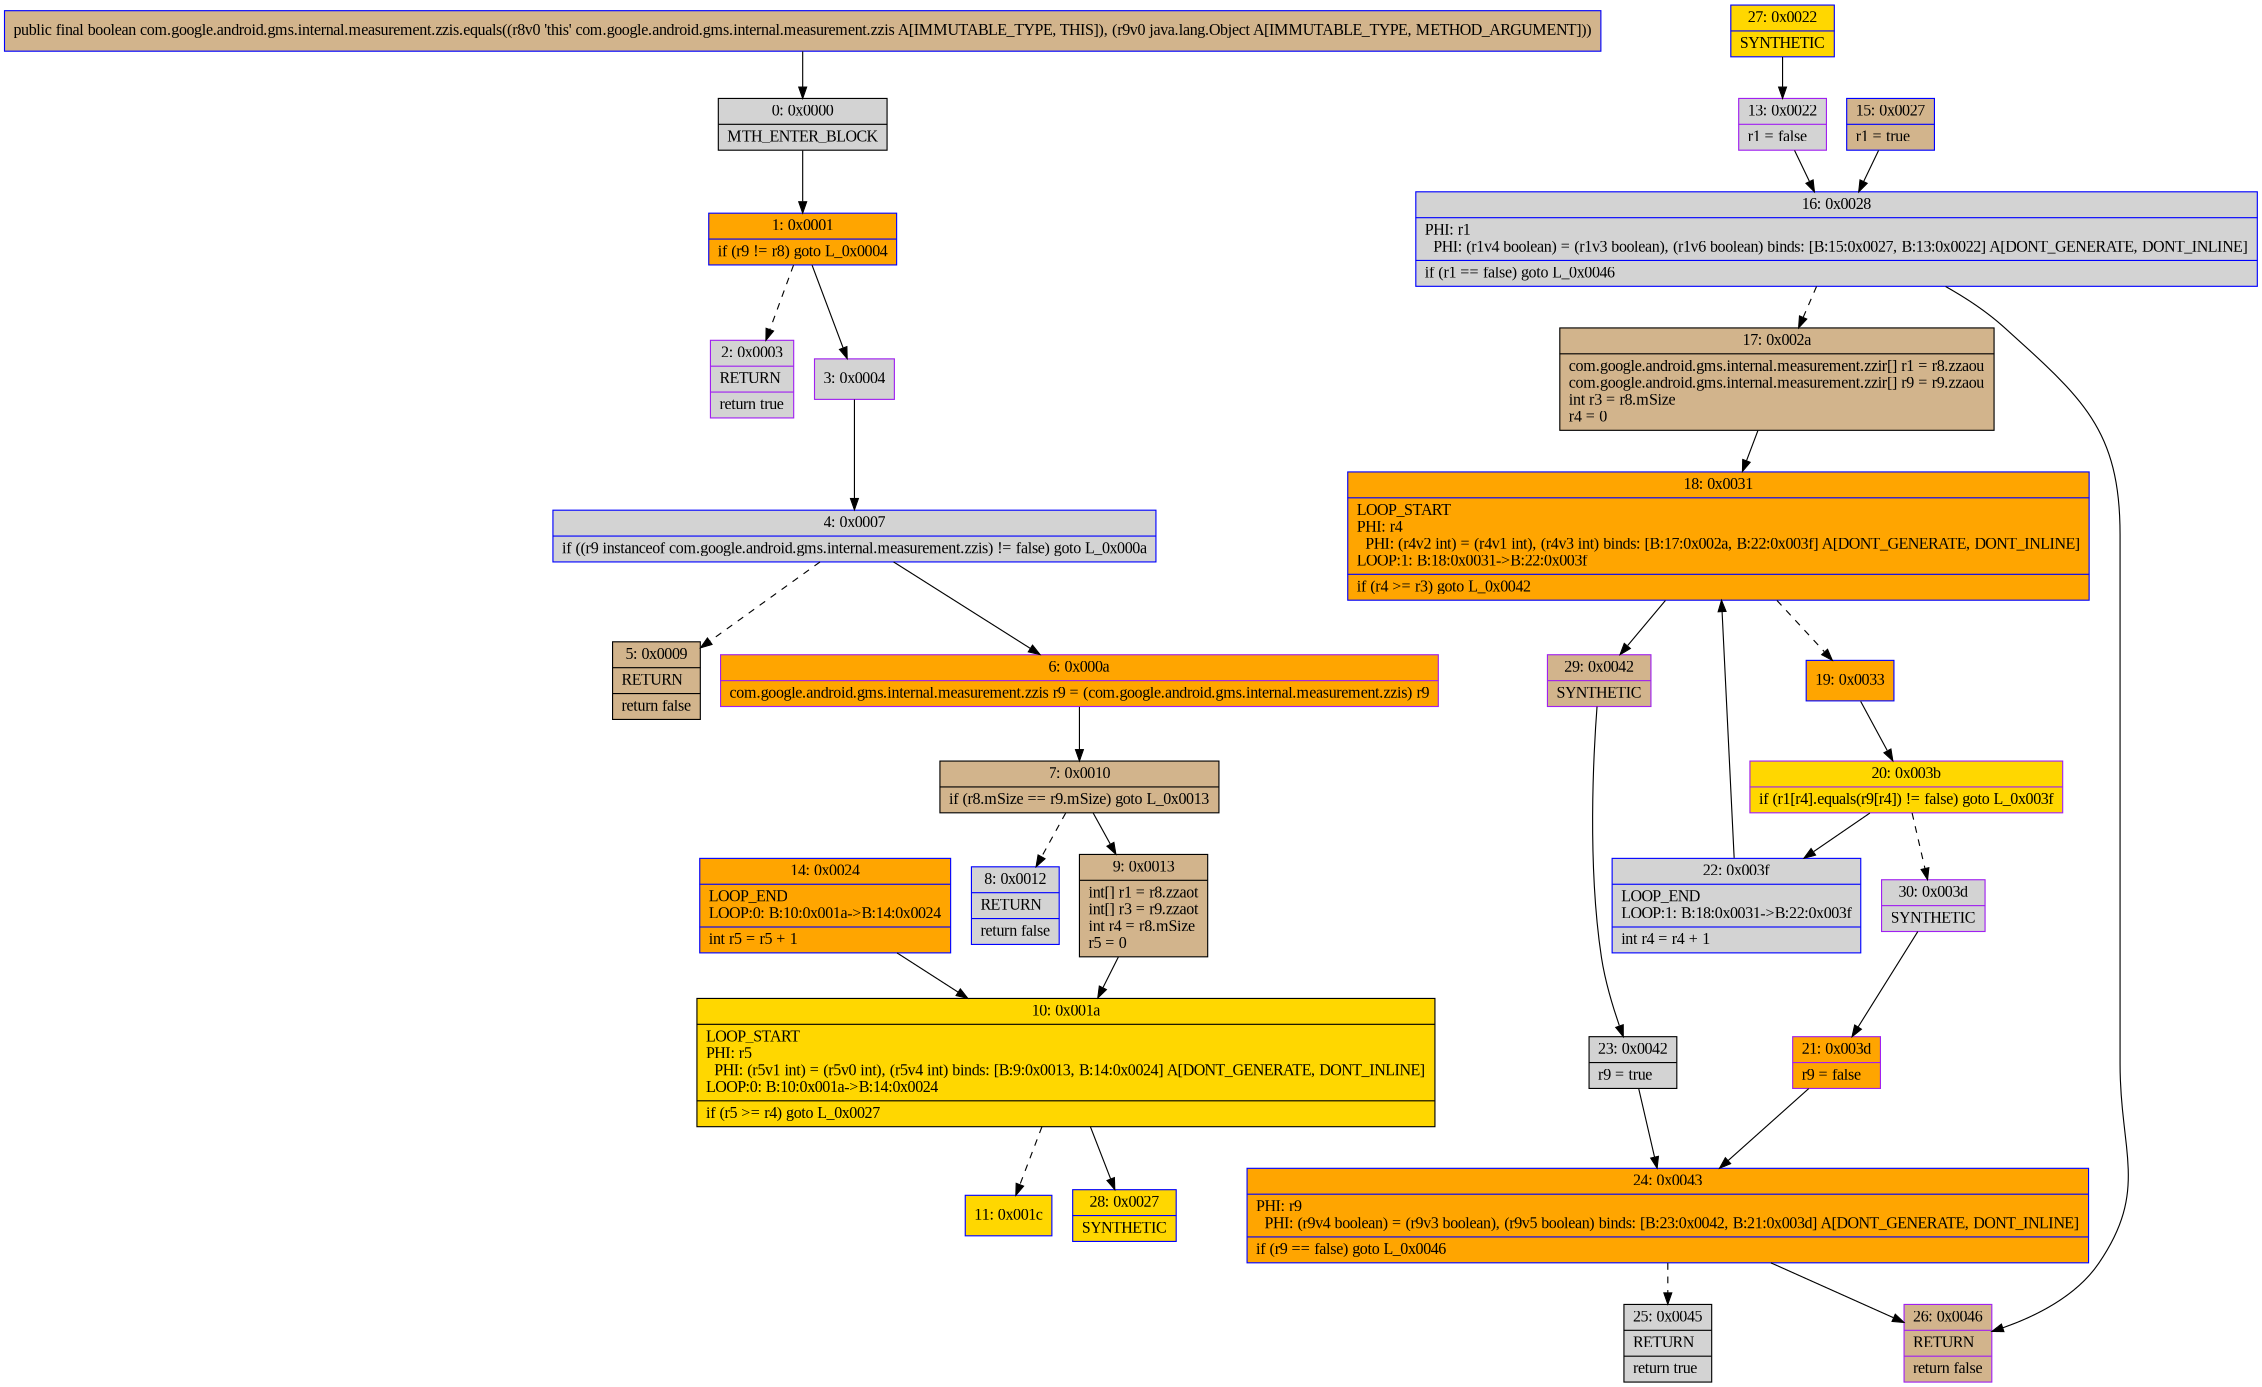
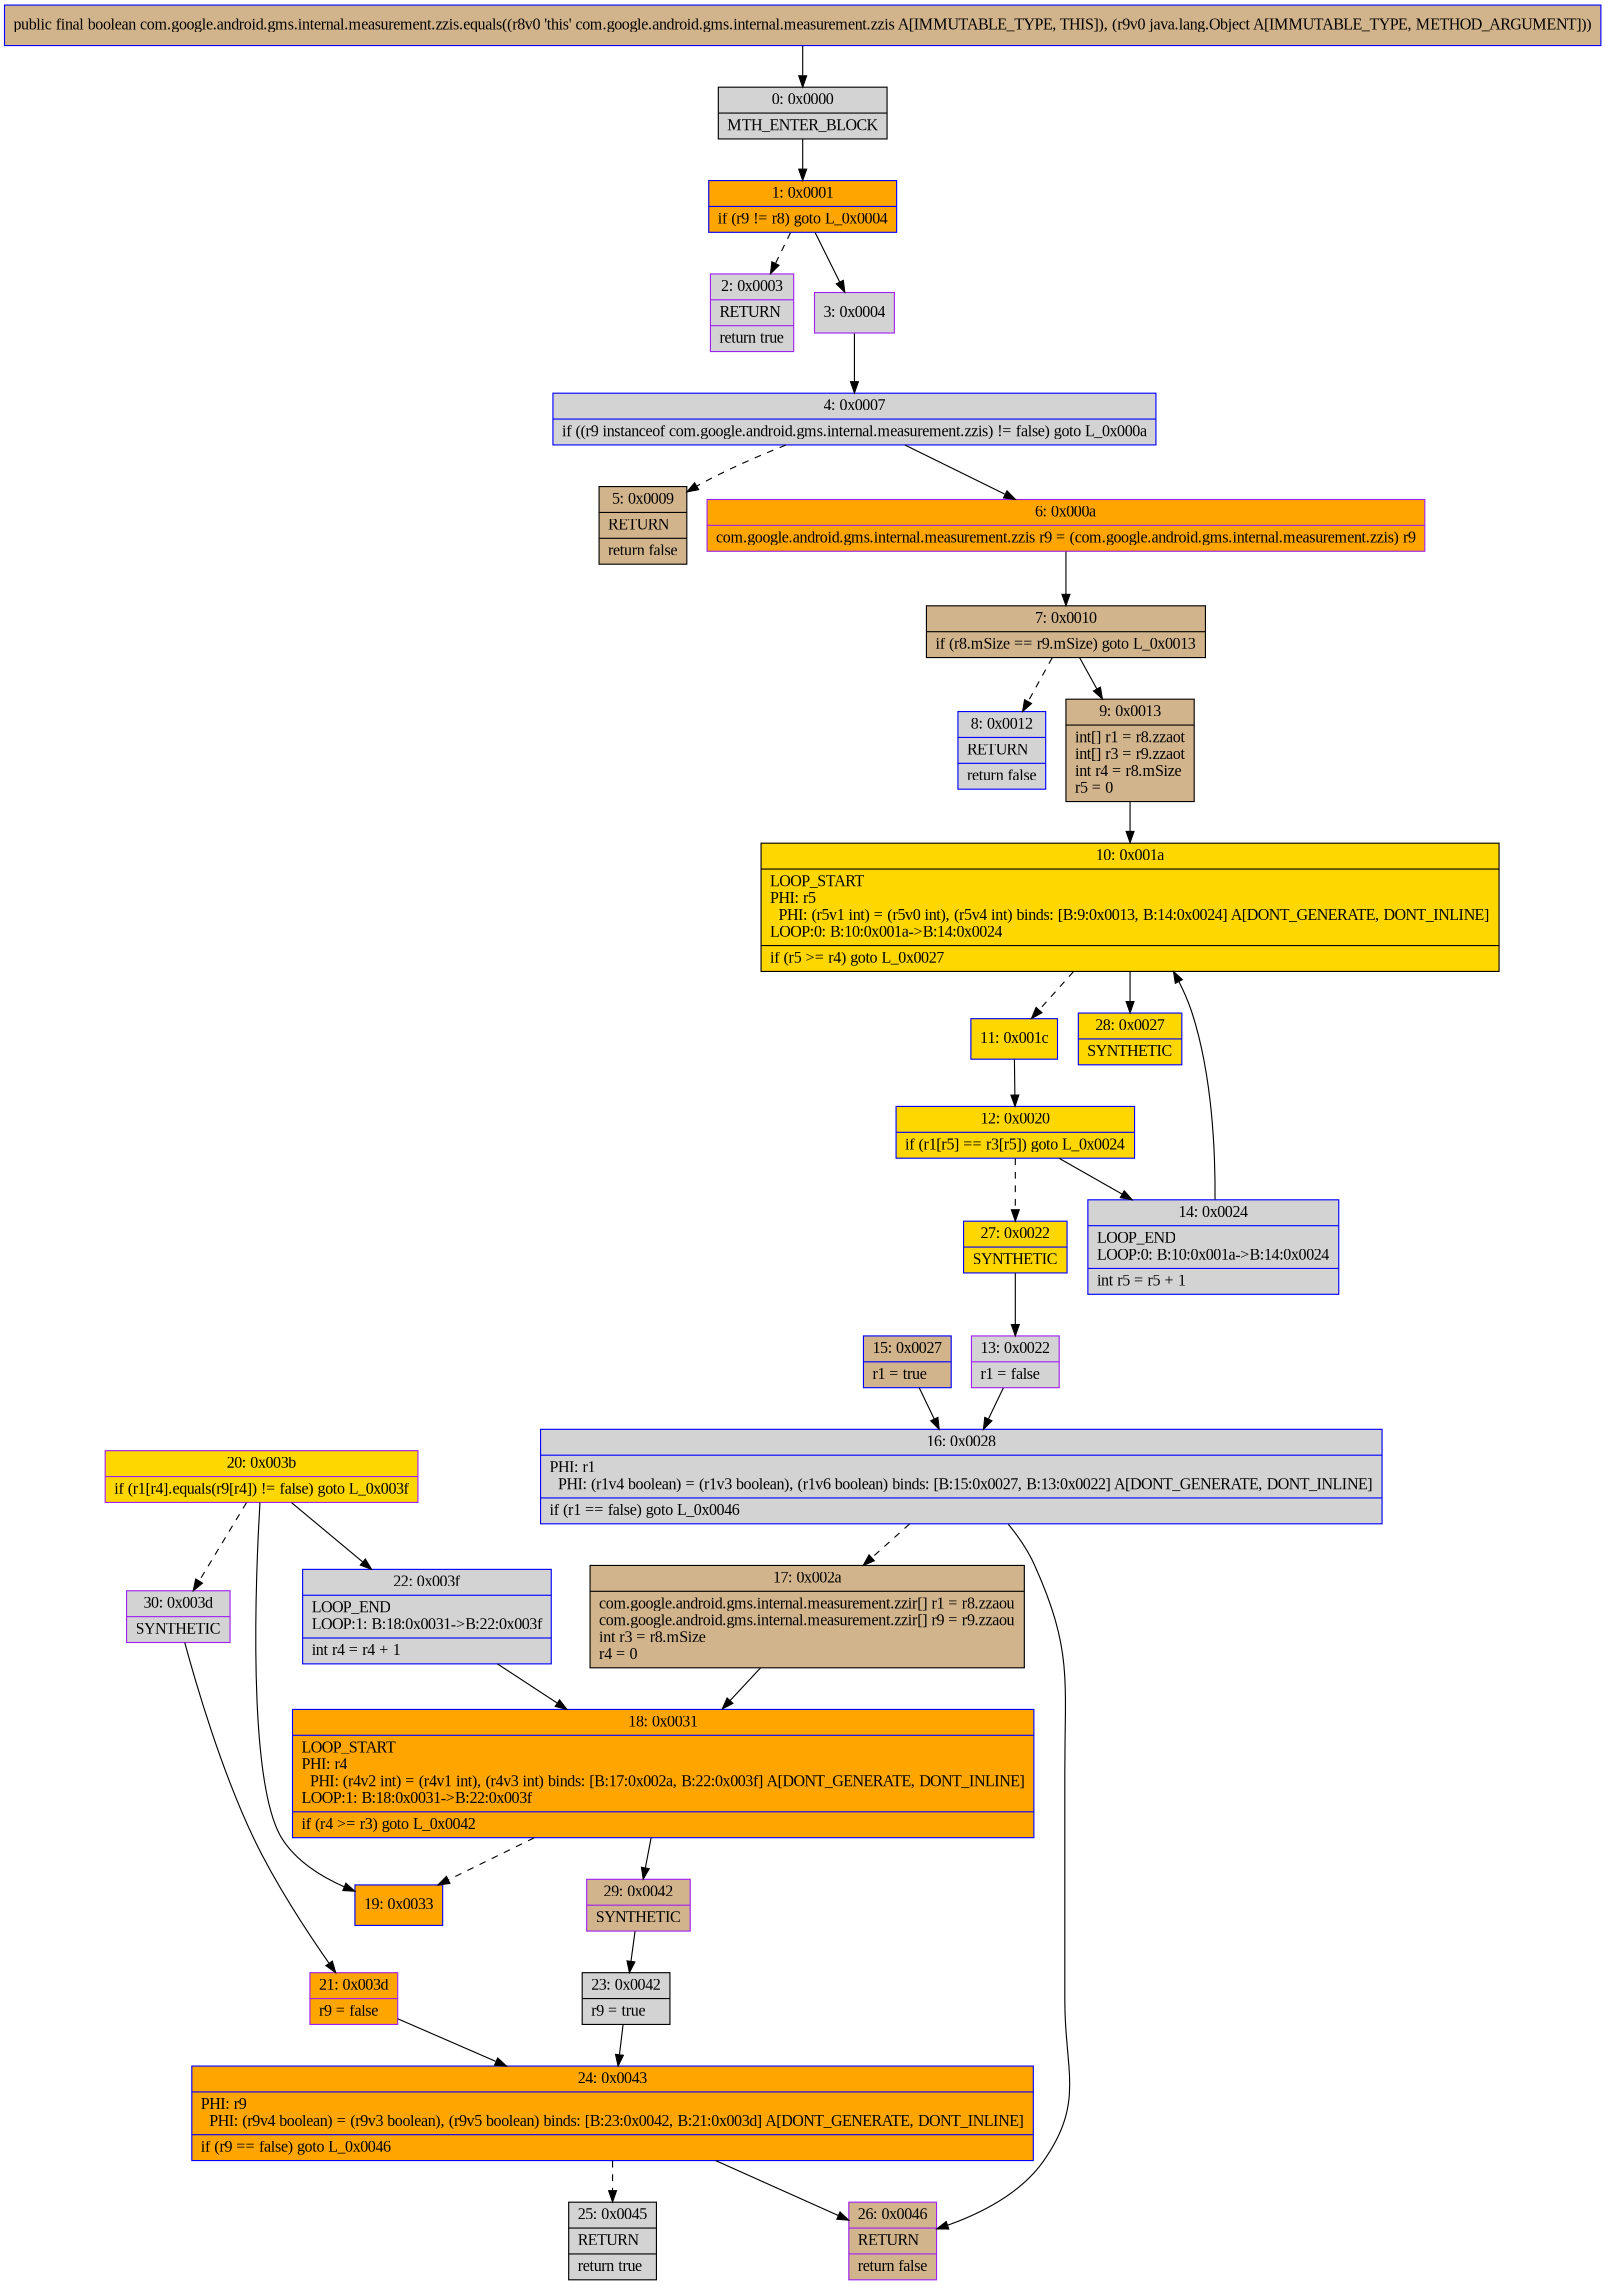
edge "19: 0x0033" -> "20: 0x003b": reversed
node "14: 0x0024": fillcolor orange -> lightgrey
node "12: 0x0020": added
